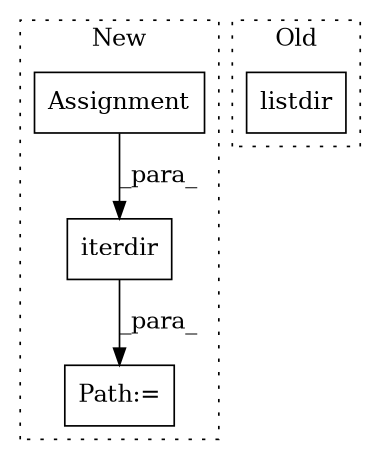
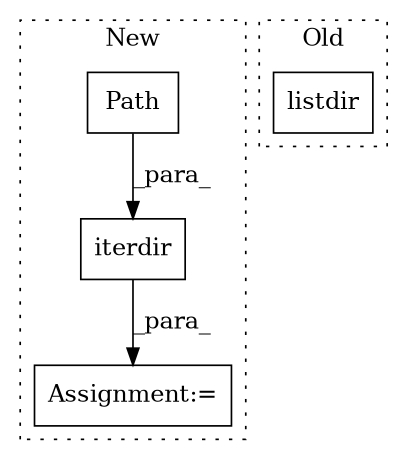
node "Assignment": label "Assignment" -> "Path"
node "Path:=": label "Path:=" -> "Assignment:="
